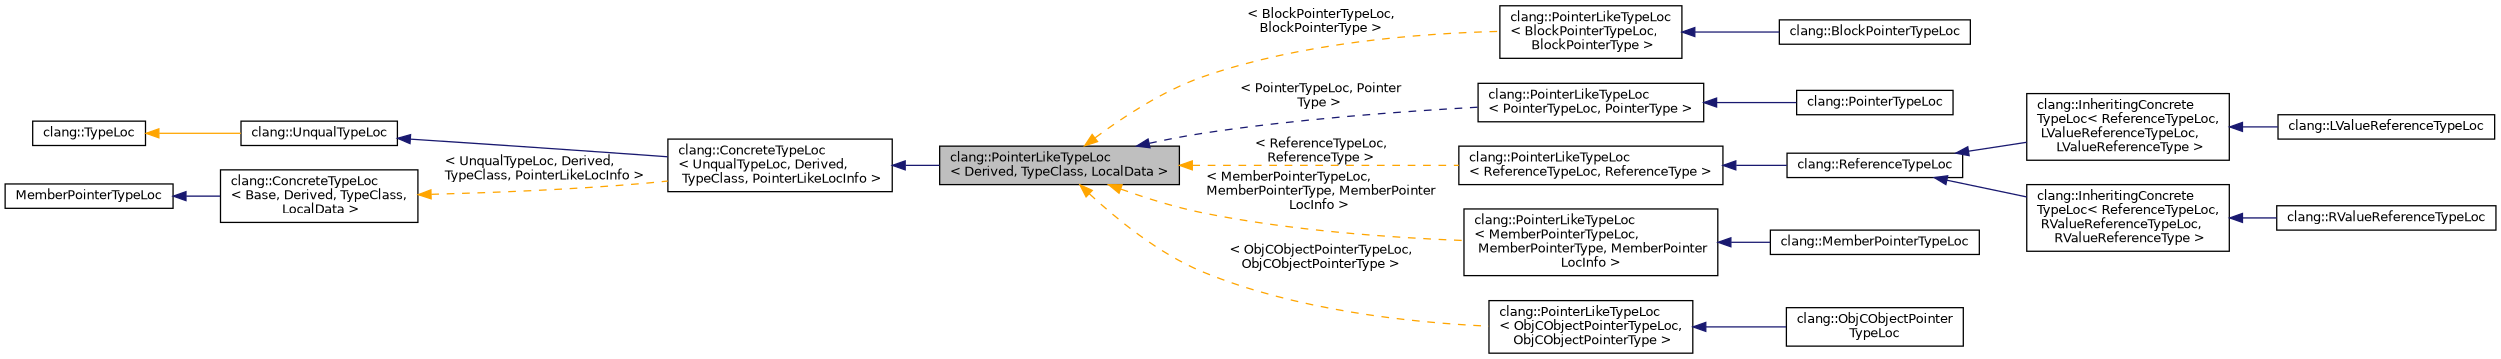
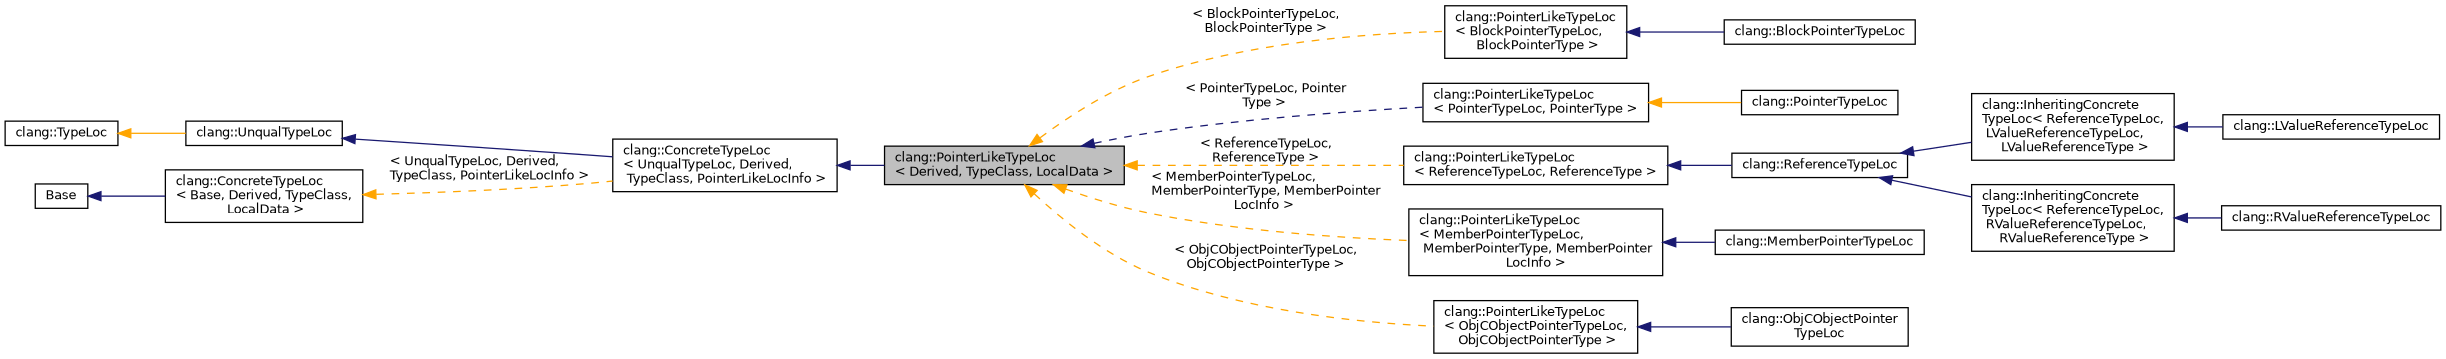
edge "clang::PointerTypeLoc" -> "clang::PointerLikeTypeLoc < PointerTypeLoc, PointerType >": color midnightblue -> orange
node "MemberPointerTypeLoc": label "MemberPointerTypeLoc" -> "Base"
